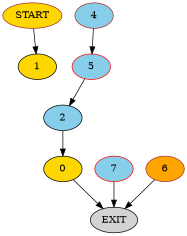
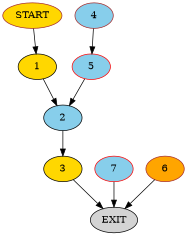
edge "1" -> "2": added
node "0": label "0" -> "3"
